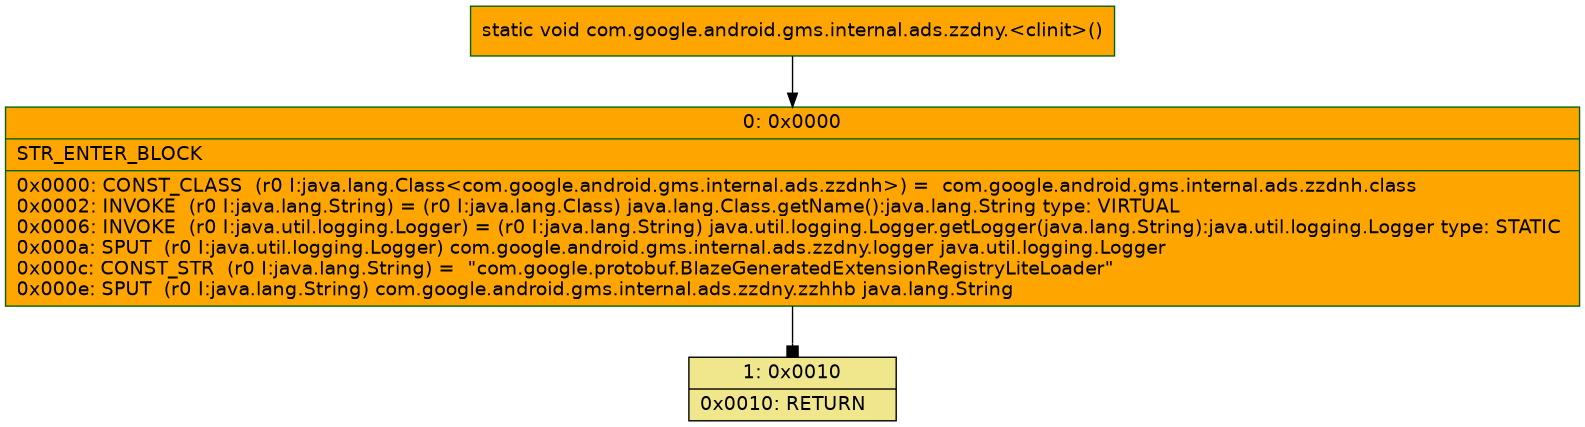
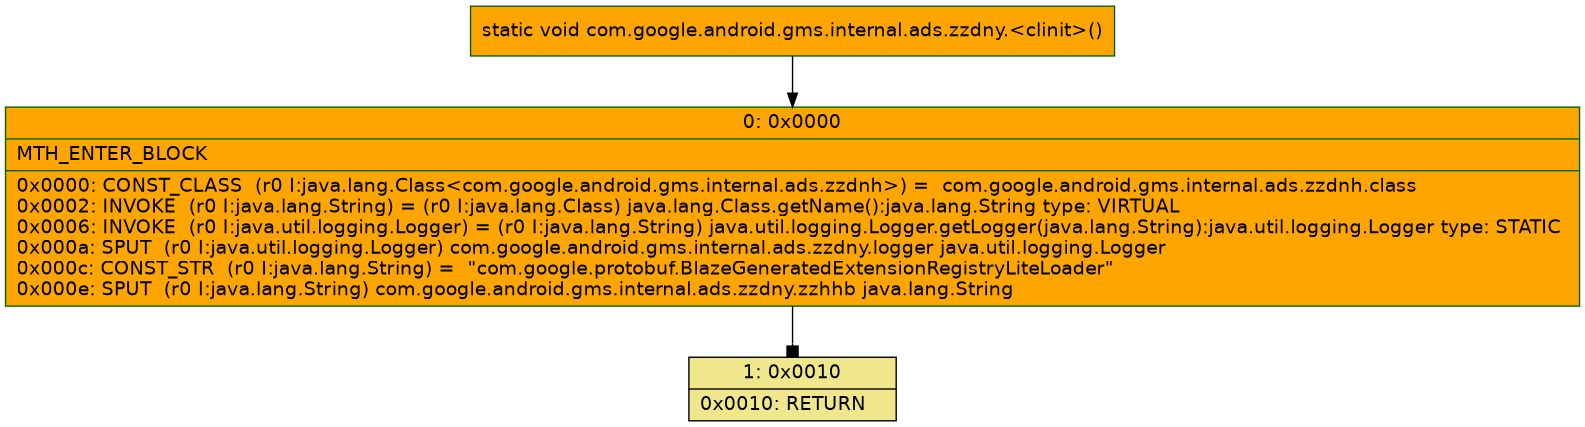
node "0: 0x0000": text "STR_ENTER_BLOCK" -> "MTH_ENTER_BLOCK"
